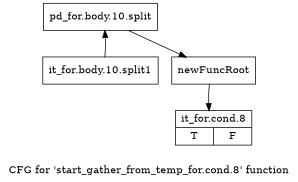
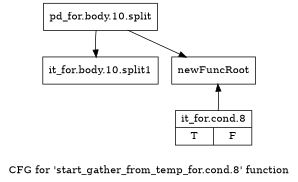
edge "it_for.body.10.split1" -> "pd_for.body.10.split": reversed
edge "newFuncRoot" -> "it_for.cond.8": reversed
